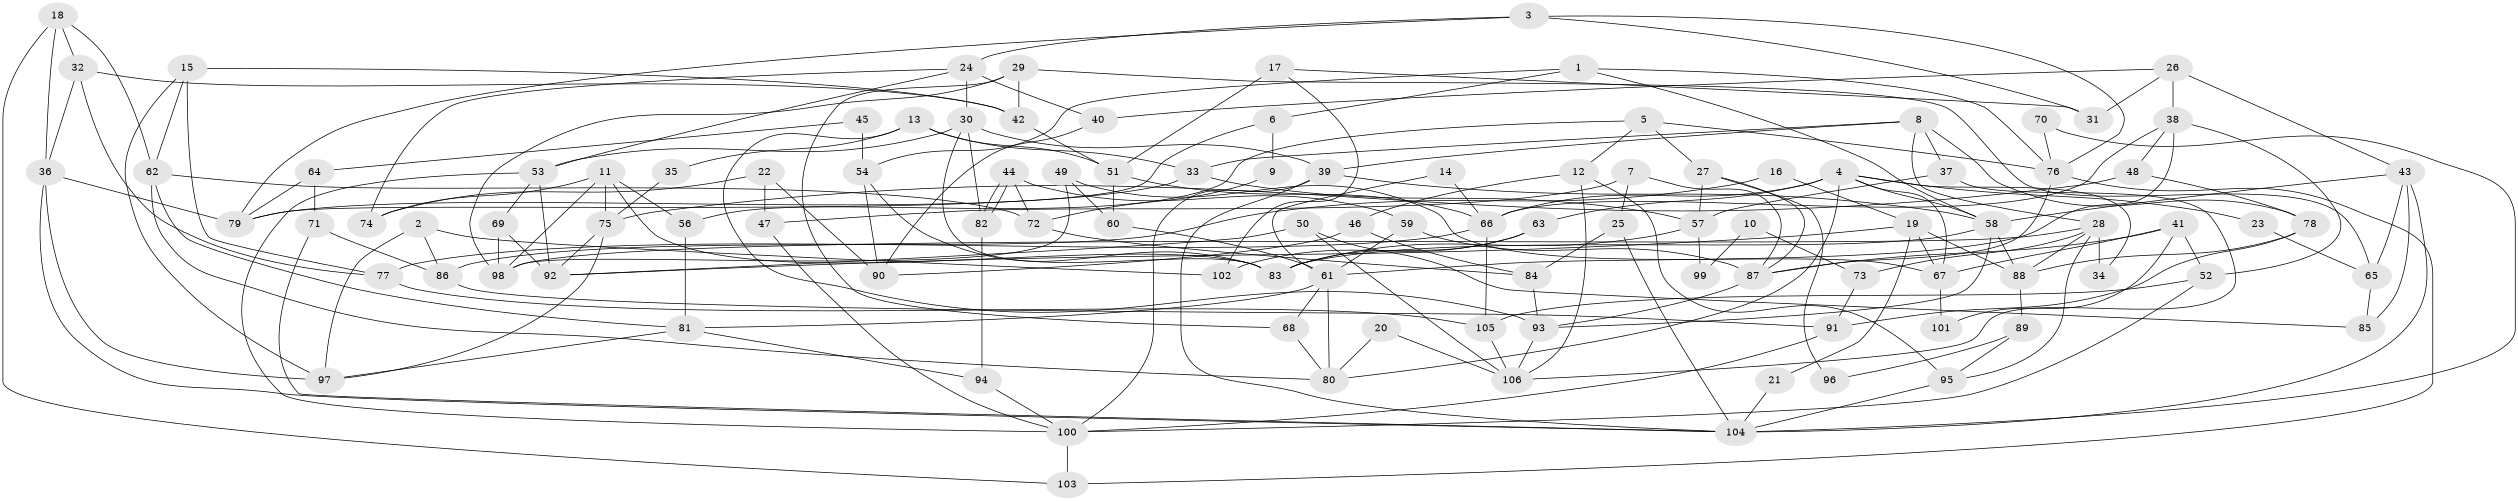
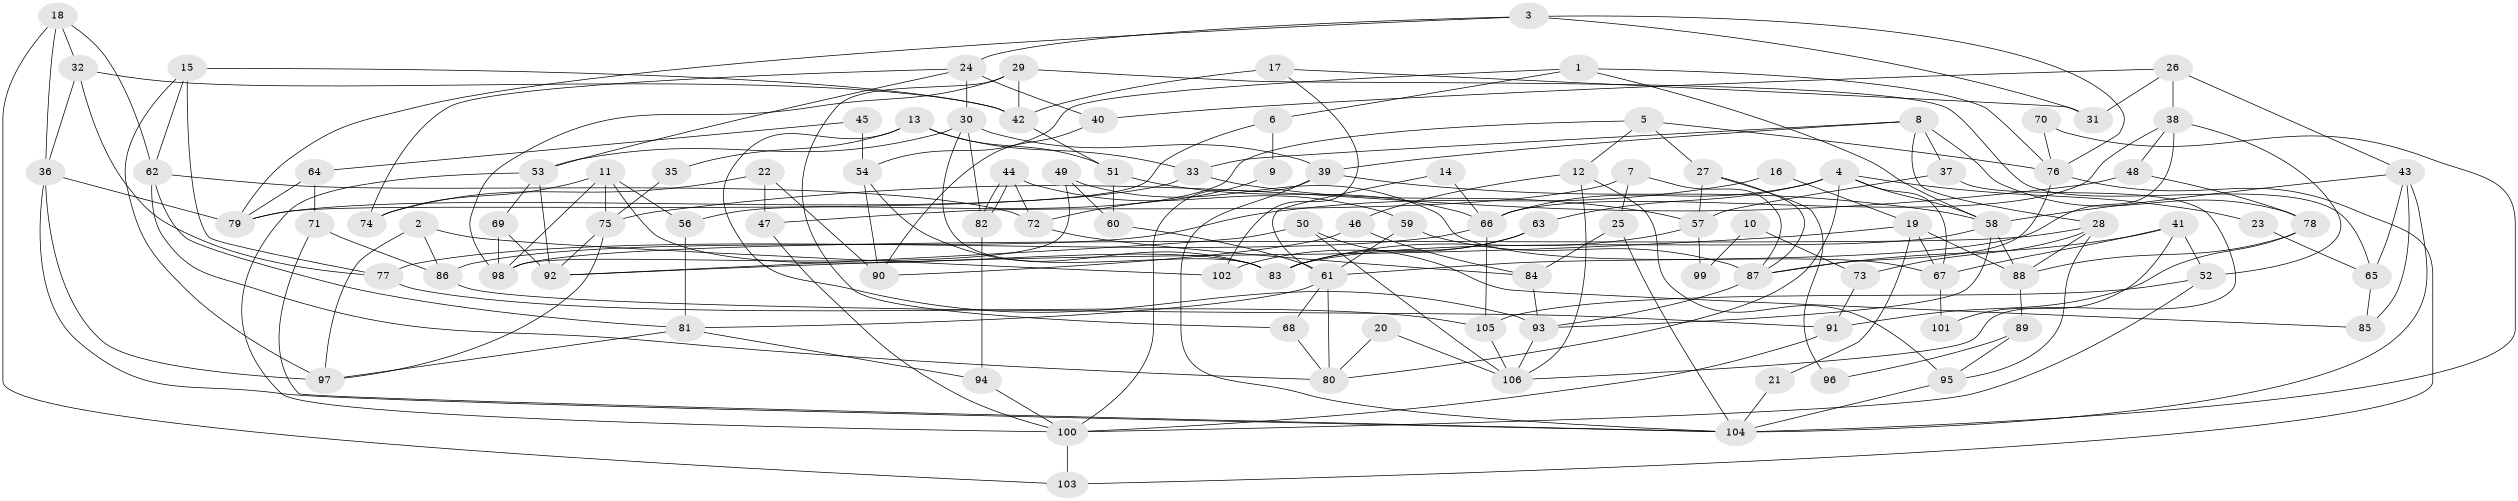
edge "17" -- "51": now "17" -- "42"
node "34": removed
